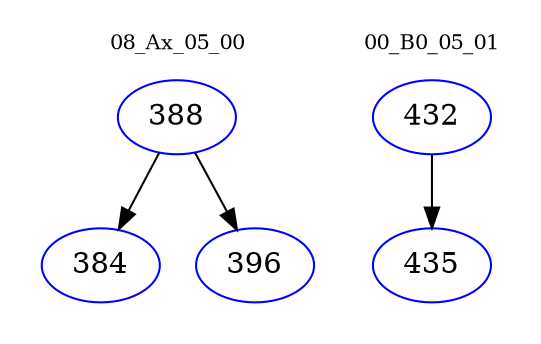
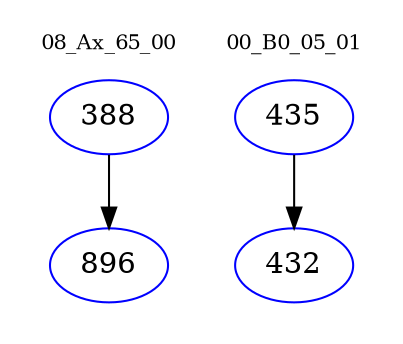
cluster "08_Ax_05_00": label "08_Ax_05_00" -> "08_Ax_65_00"
edge "432" -> "435": reversed
node "384": removed
node "396": label "396" -> "896"
